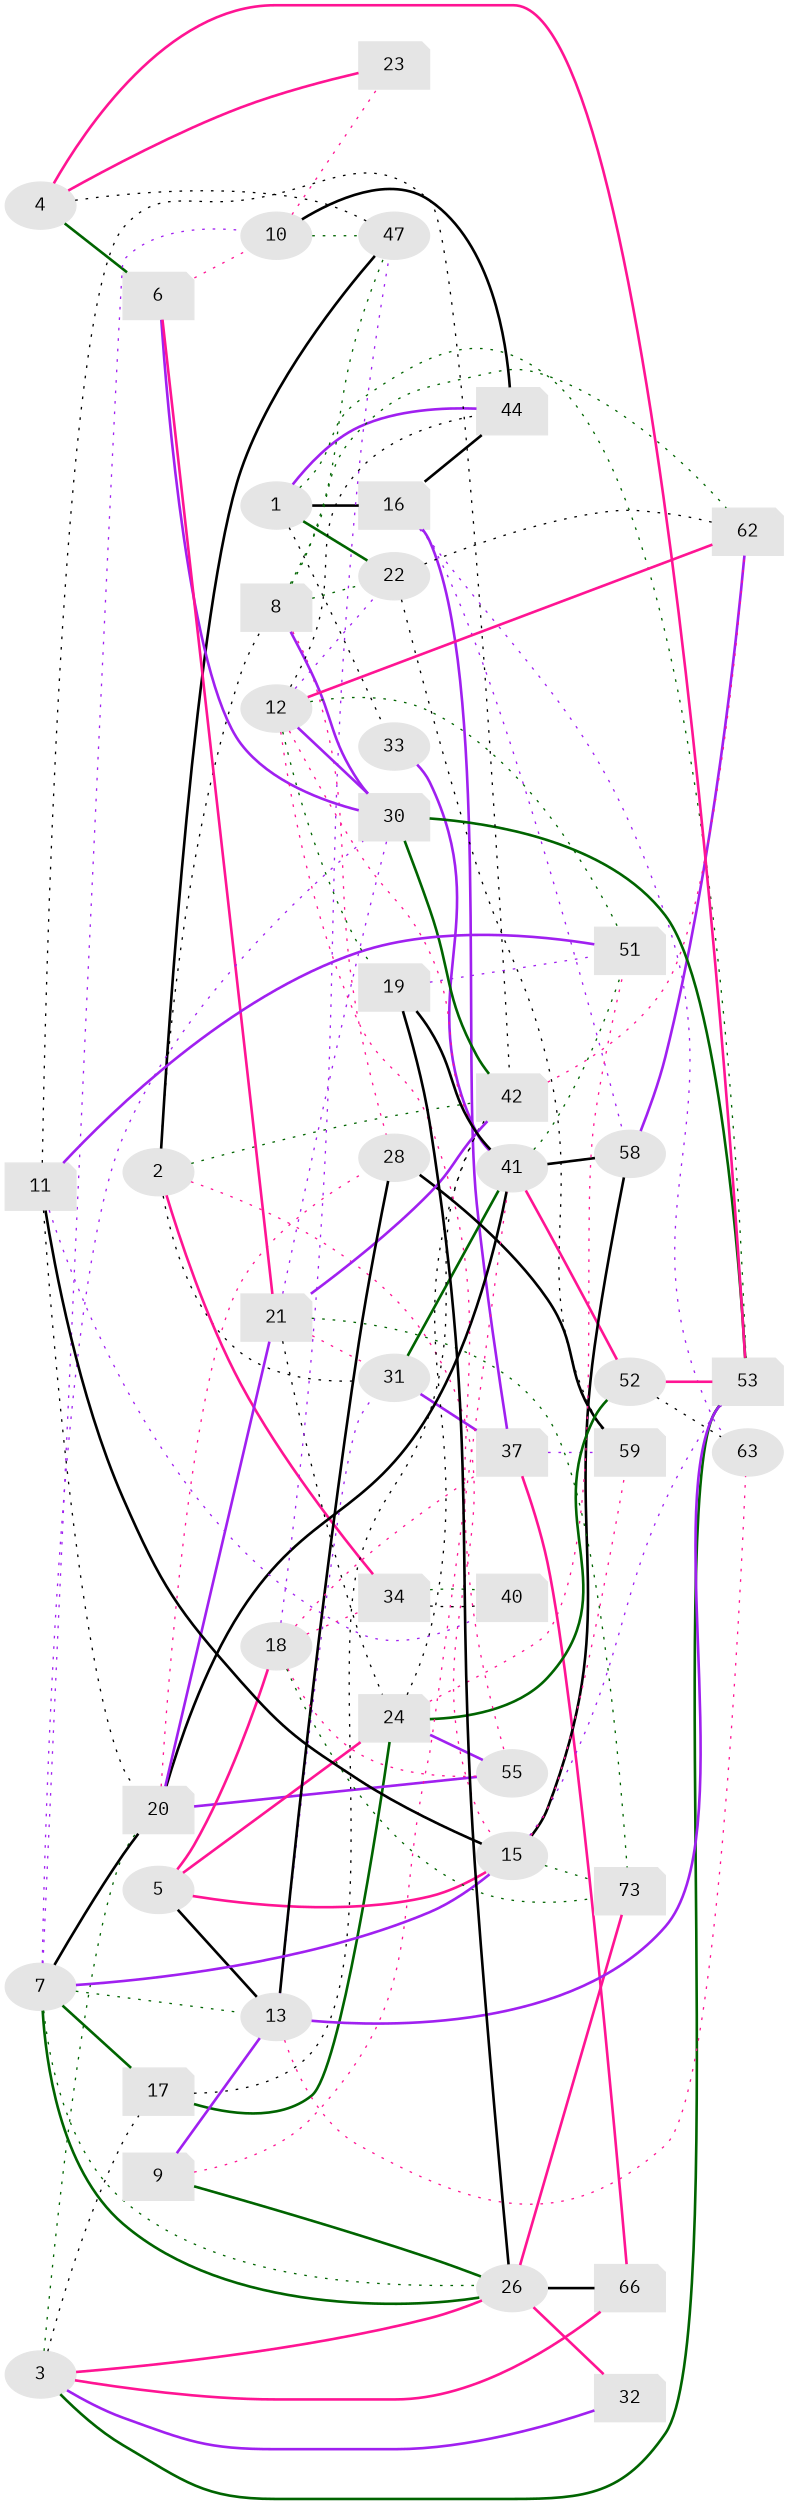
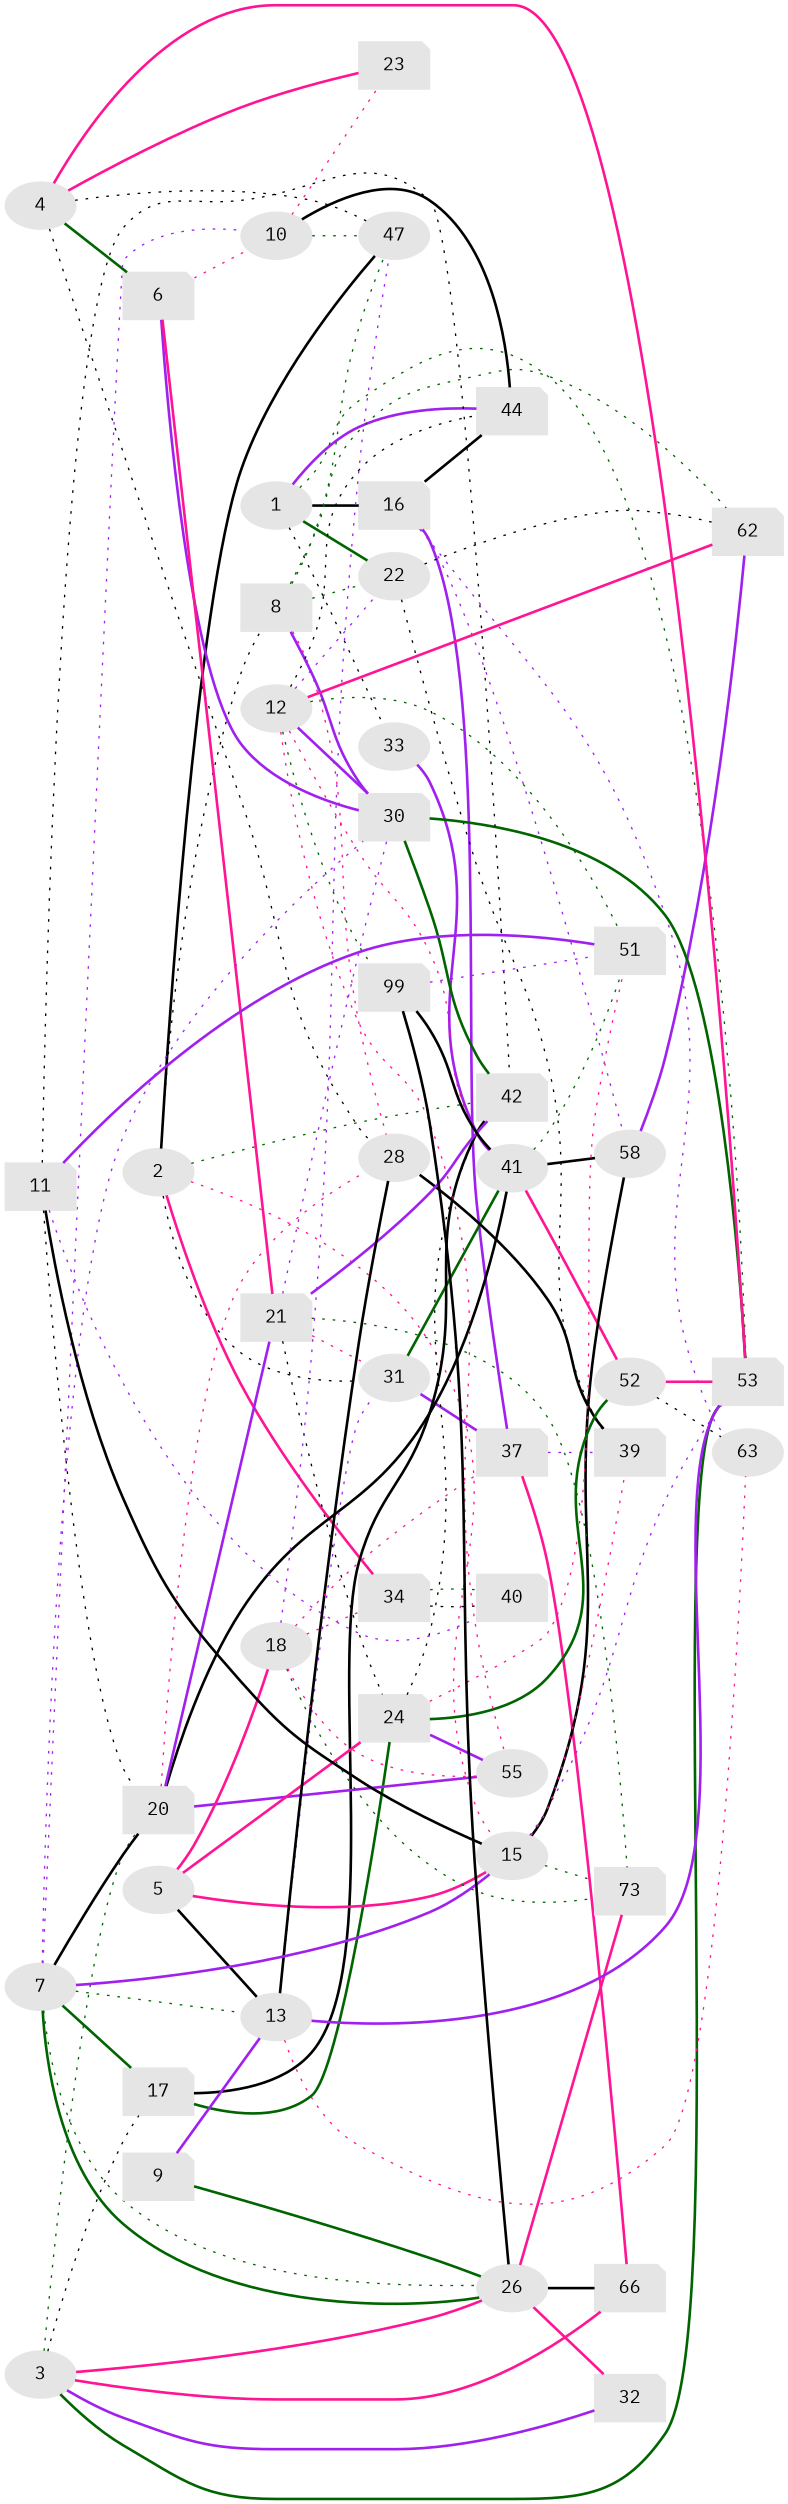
edge "4" -- "28": added
edge "62" -- "42": removed
node "19": label "19" -> "99"
node "59": label "59" -> "39"
edge "42" -- "17": style dotted -> bold
edge "41" -- "9": removed
